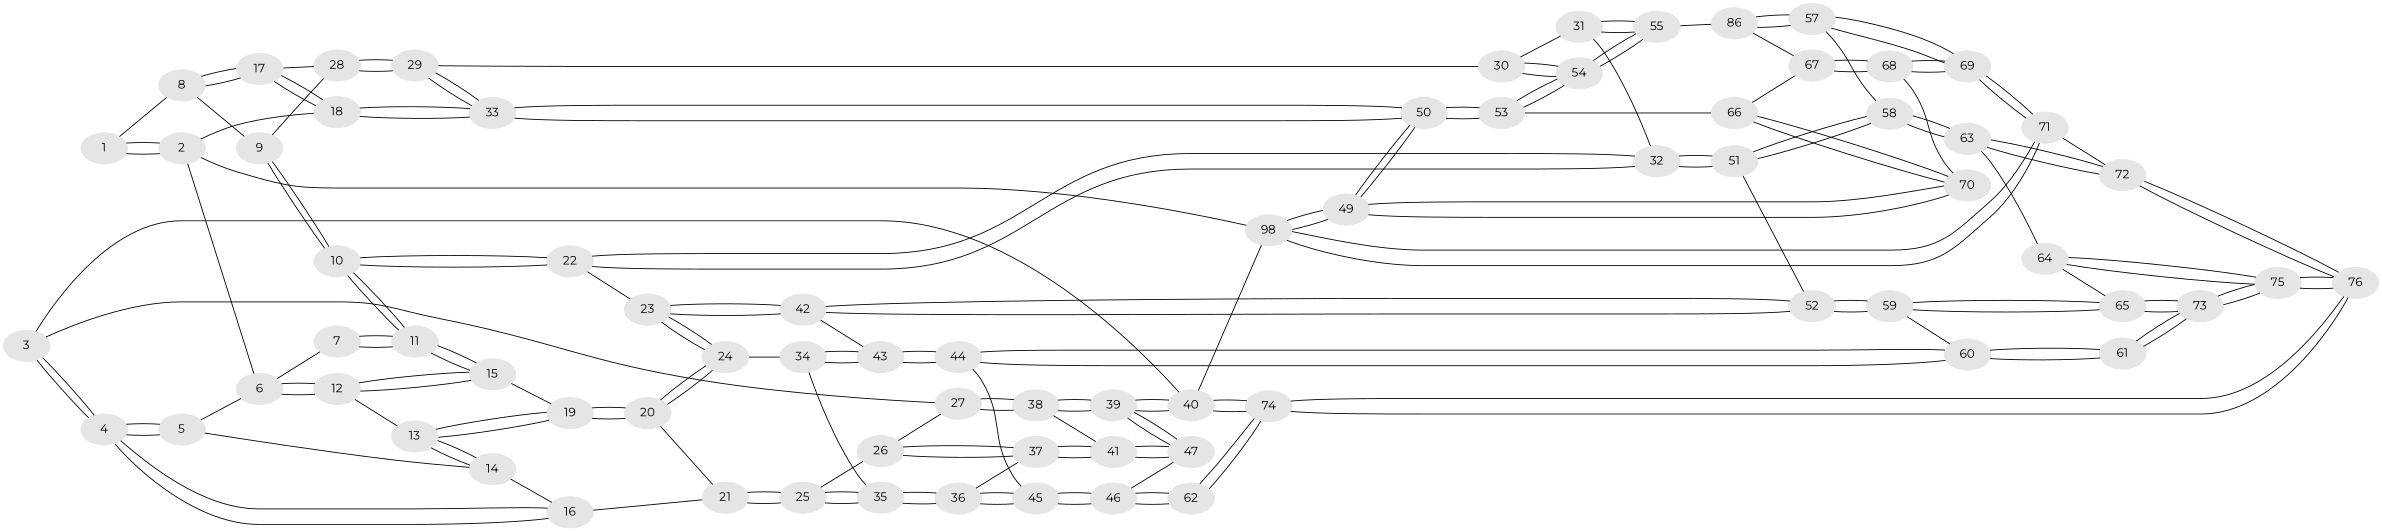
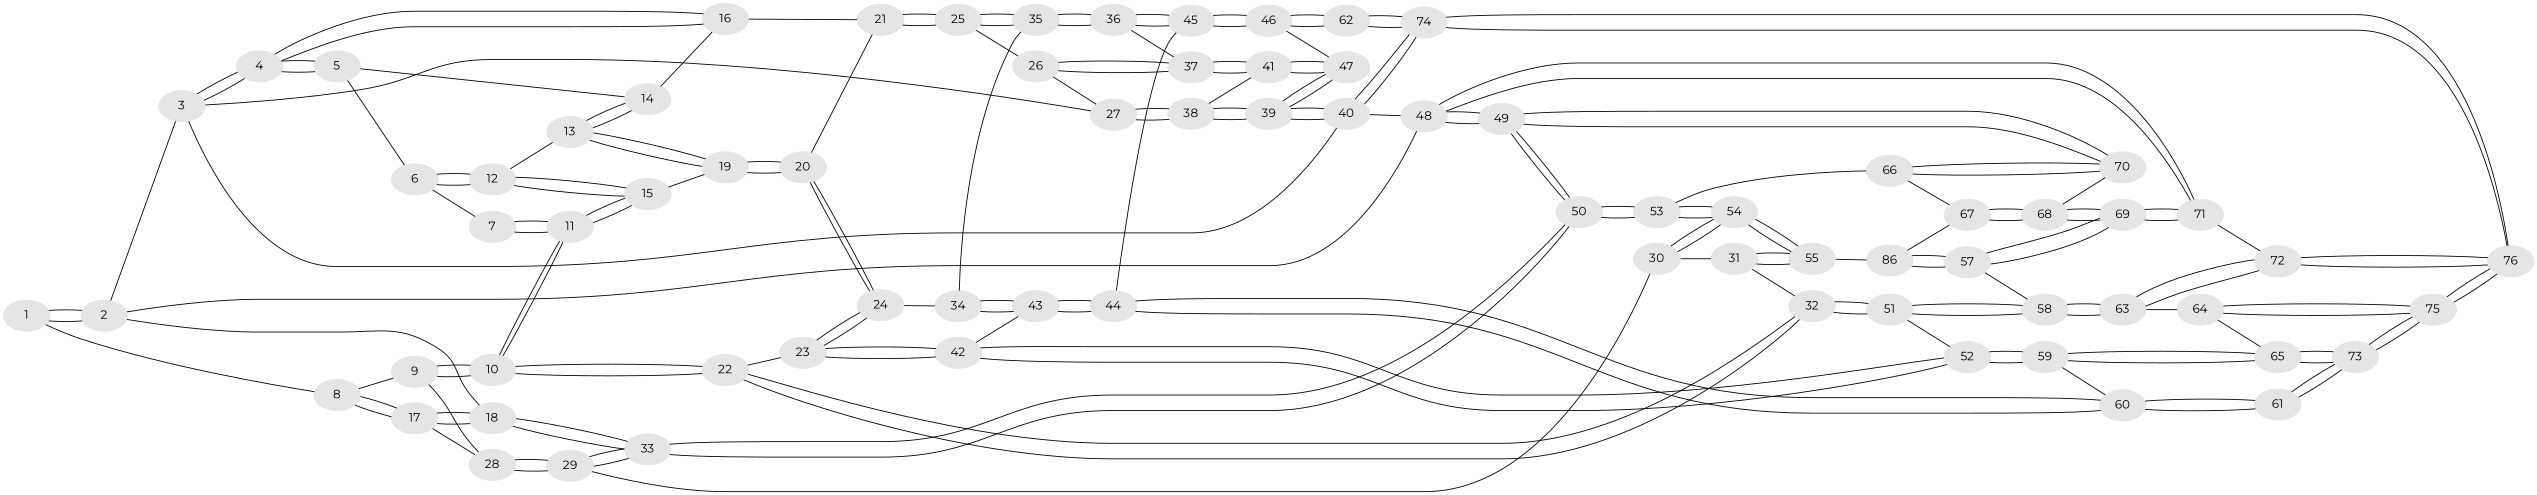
node "98": label "98" -> "48"
edge "2" -- "6": now "2" -- "3"
